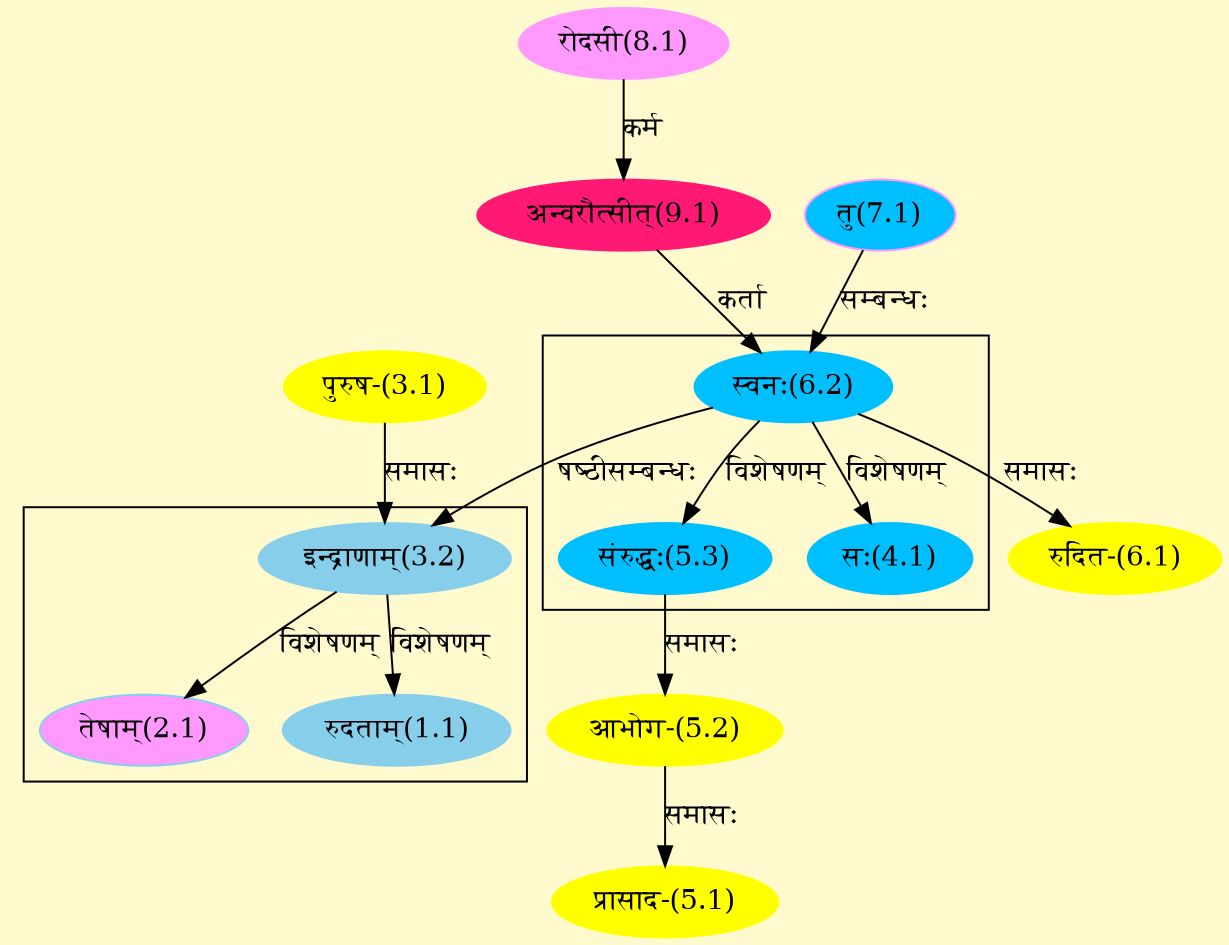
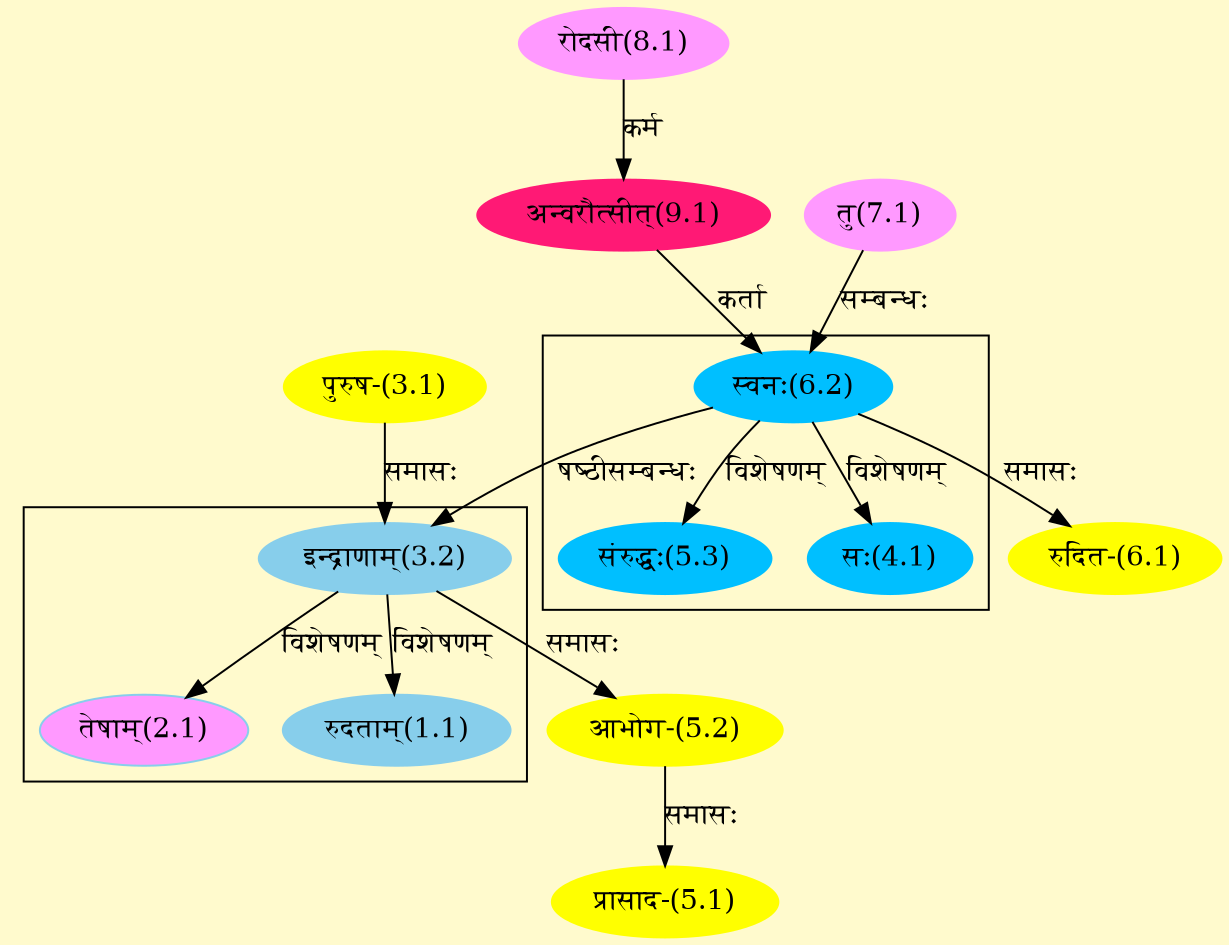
node "तु(7.1)": fillcolor #00bfff -> #ff99ff
edge "संरुद्धः(5.3)" -> "आभोग-(5.2)": now "इन्द्राणाम्(3.2)" -> "आभोग-(5.2)"
